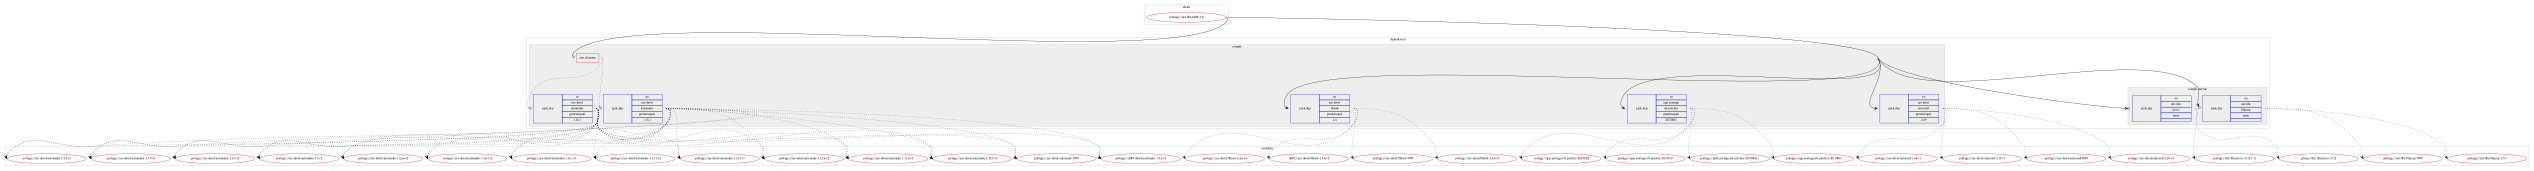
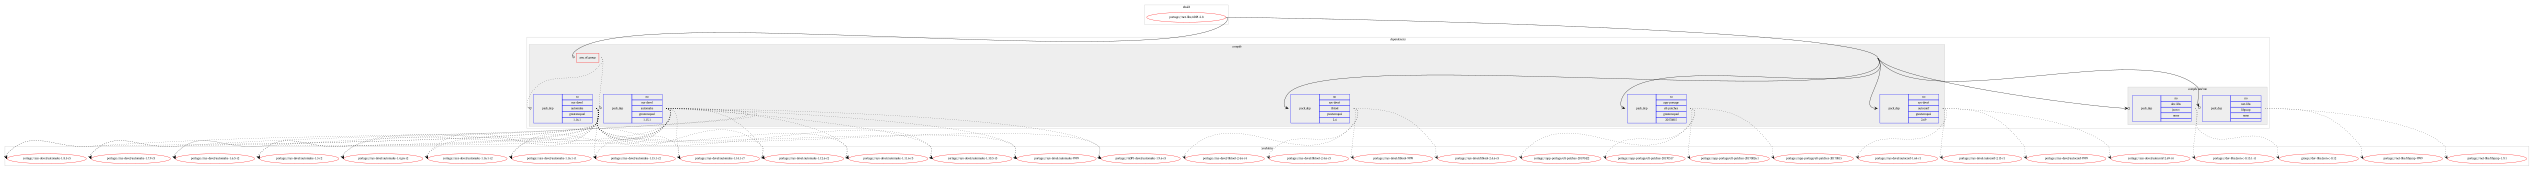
node "nDPI://sys-devel/libtool-2.4.6-r3": label "nDPI://sys-devel/libtool-2.4.6-r3" -> "portage://sys-devel/libtool-2.4.6-r3"
node "portage://pack-portage/elt-patches-20170826.1": label "portage://pack-portage/elt-patches-20170826.1" -> "portage://app-portage/elt-patches-20170826.1"
